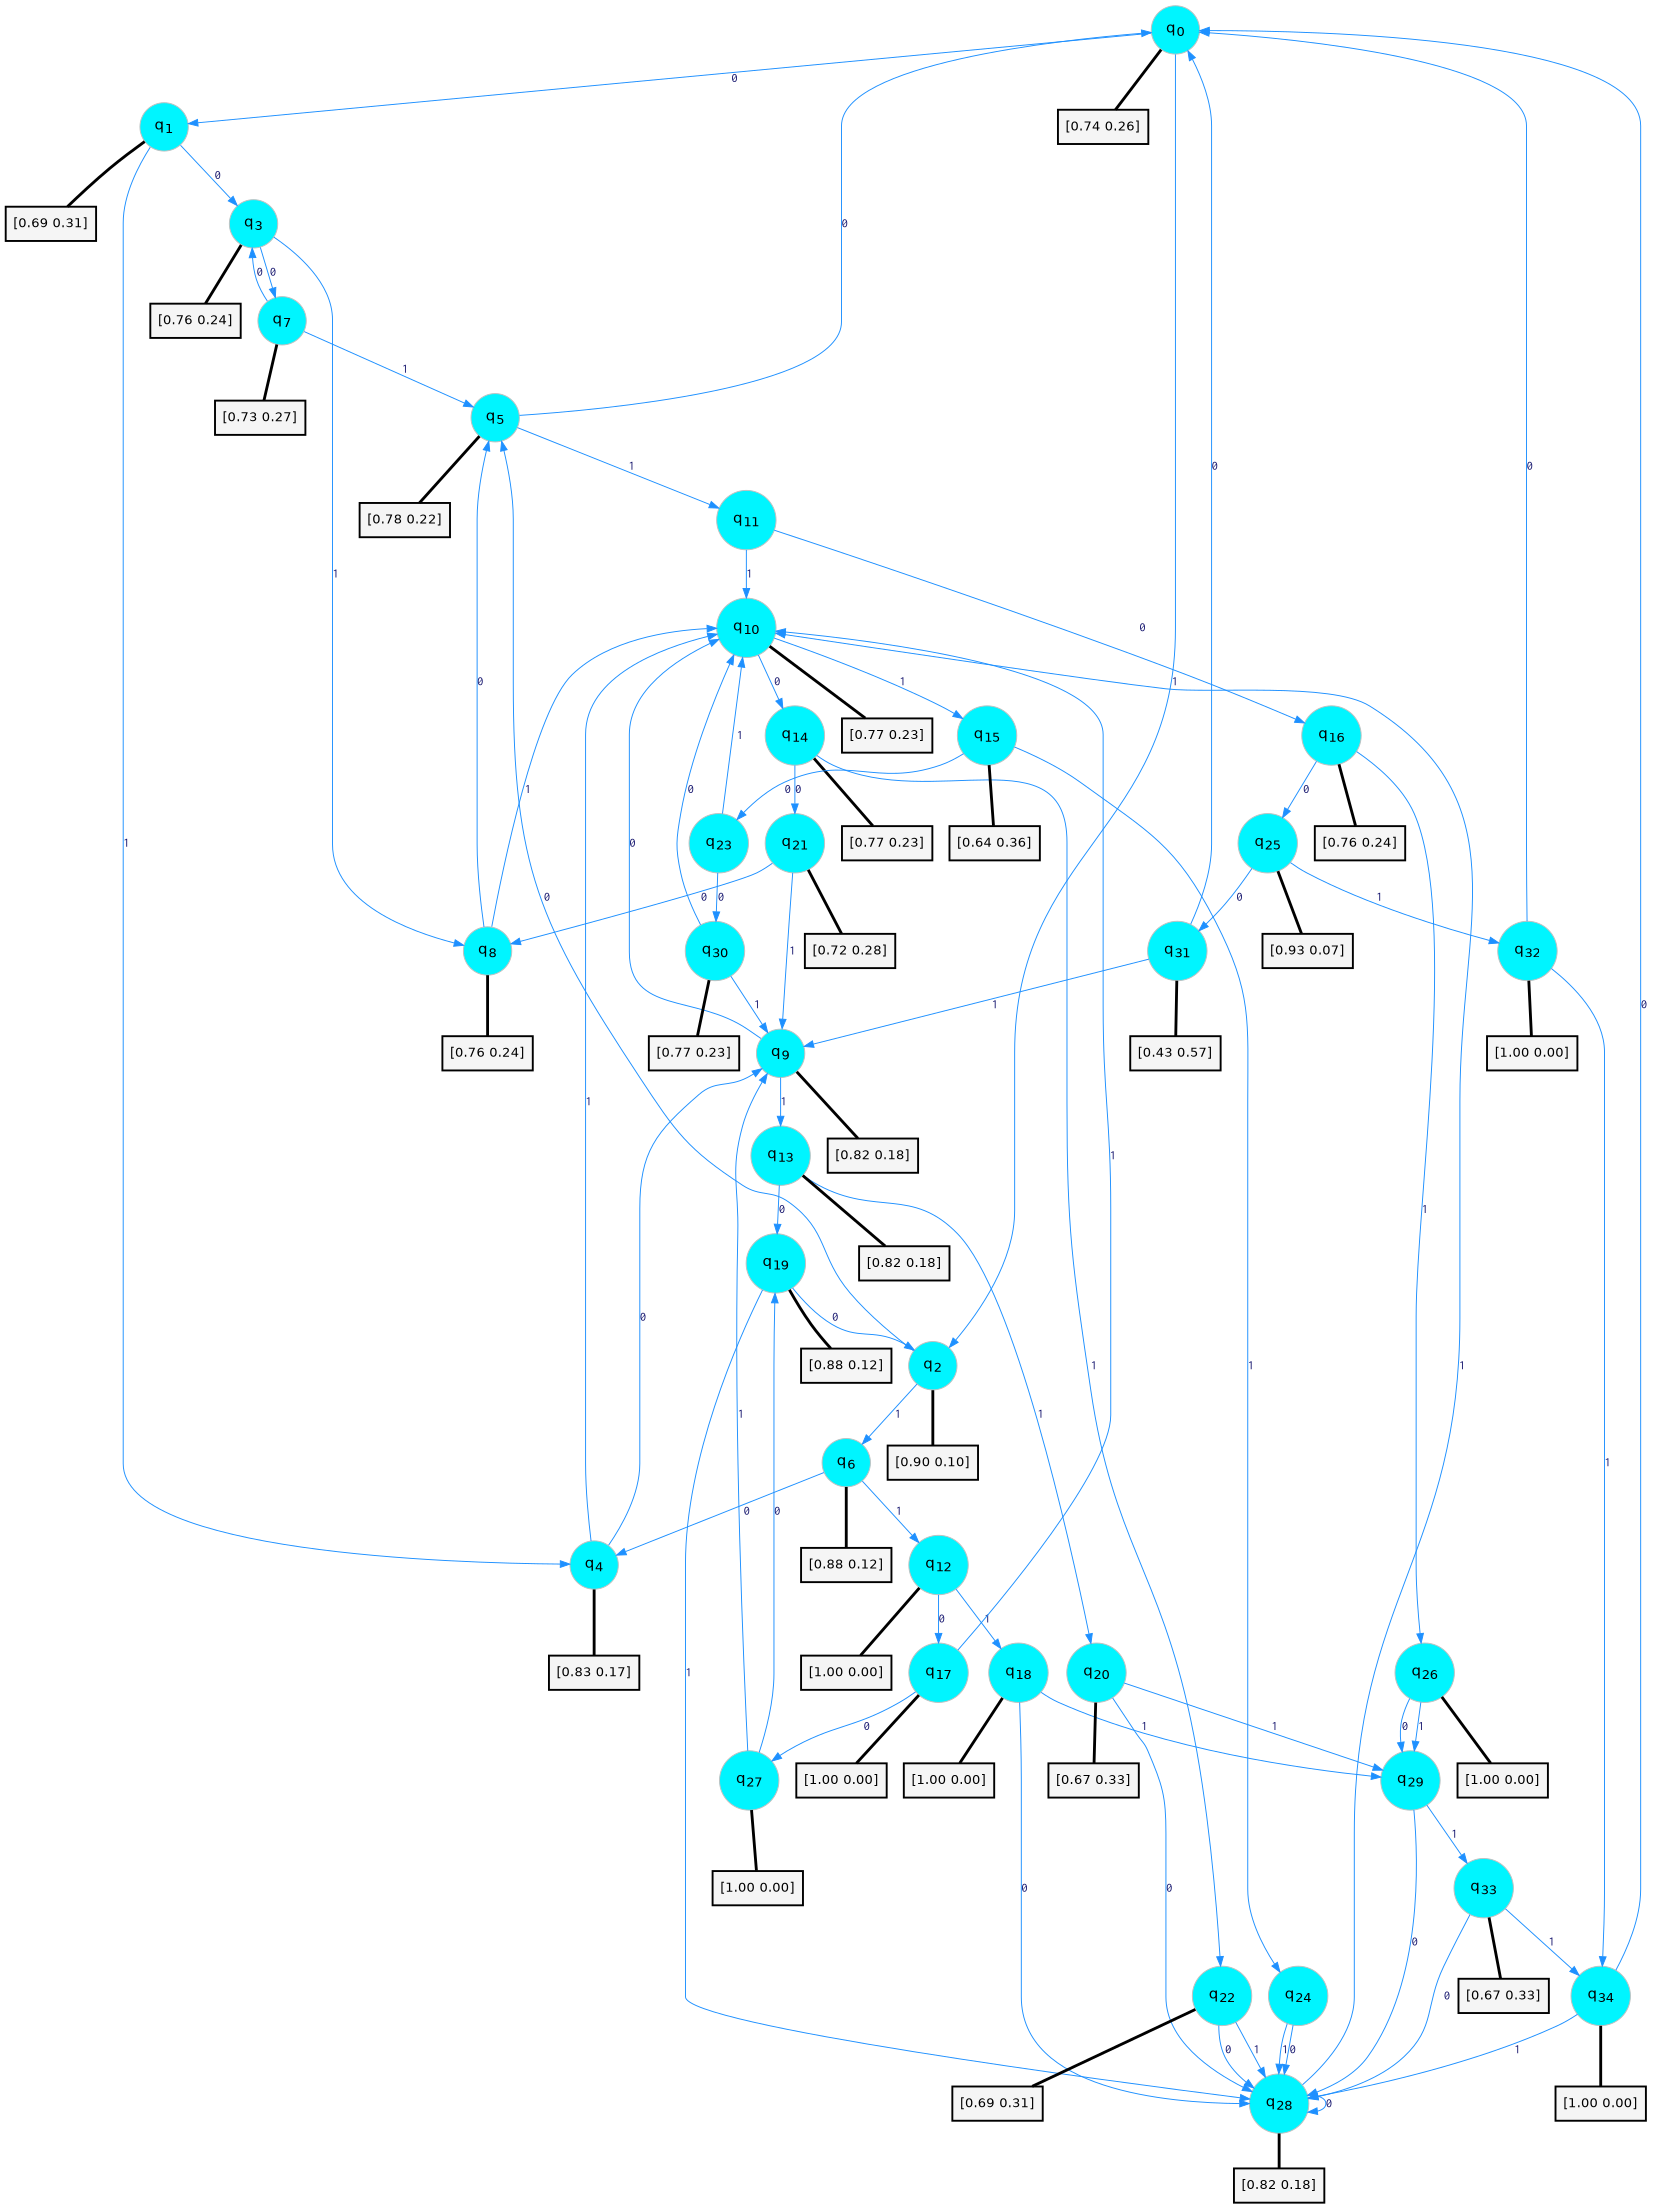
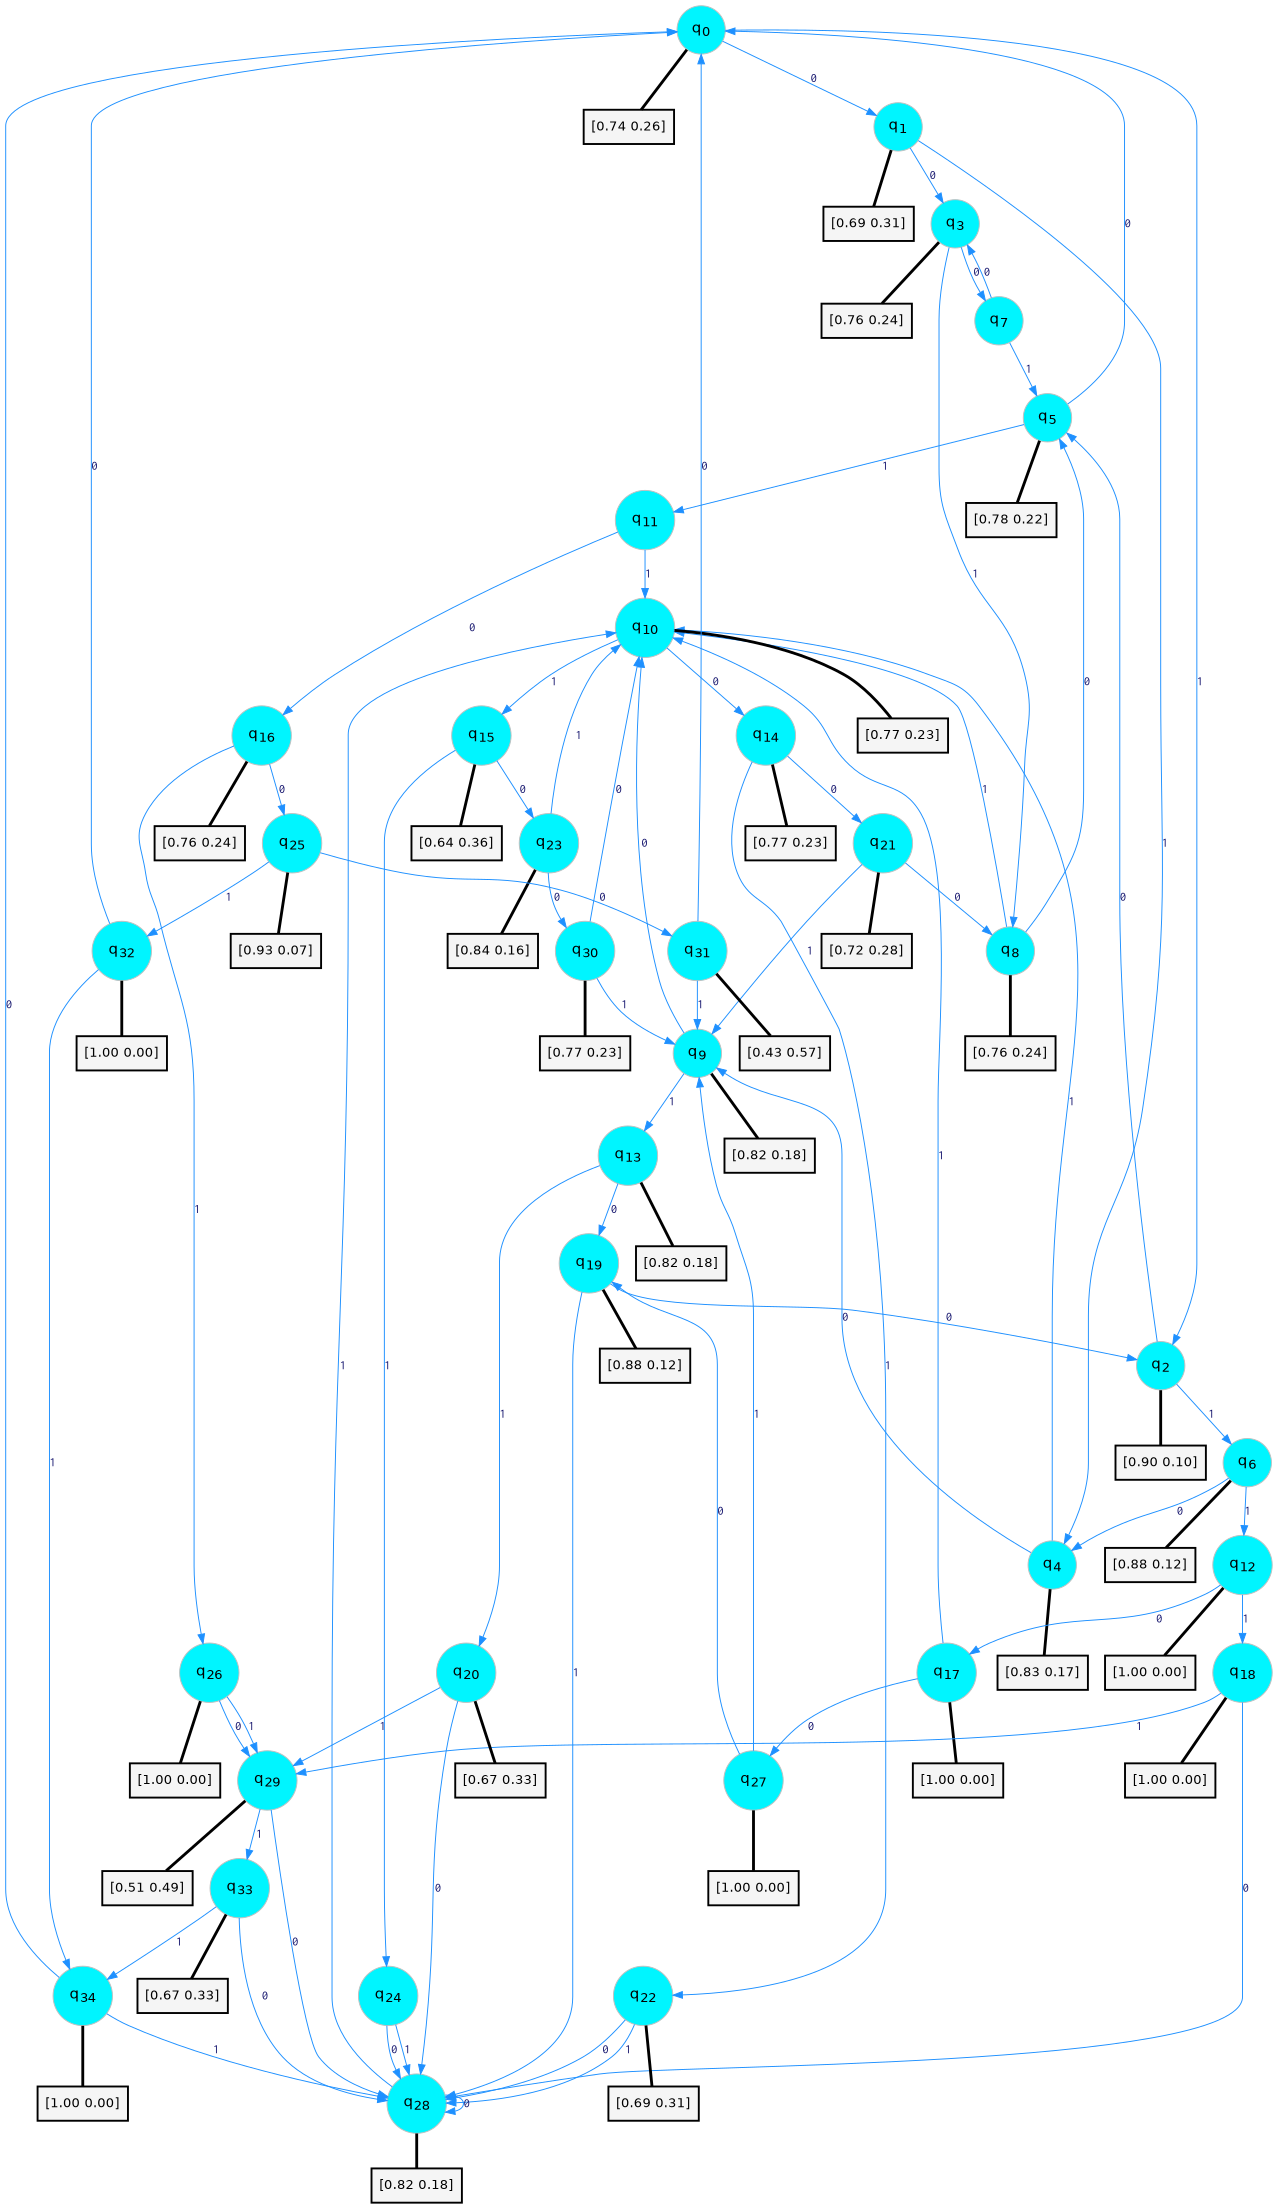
node "[0.73 0.27]": removed
node "[0.84 0.16]": added
node "[0.51 0.49]": added
